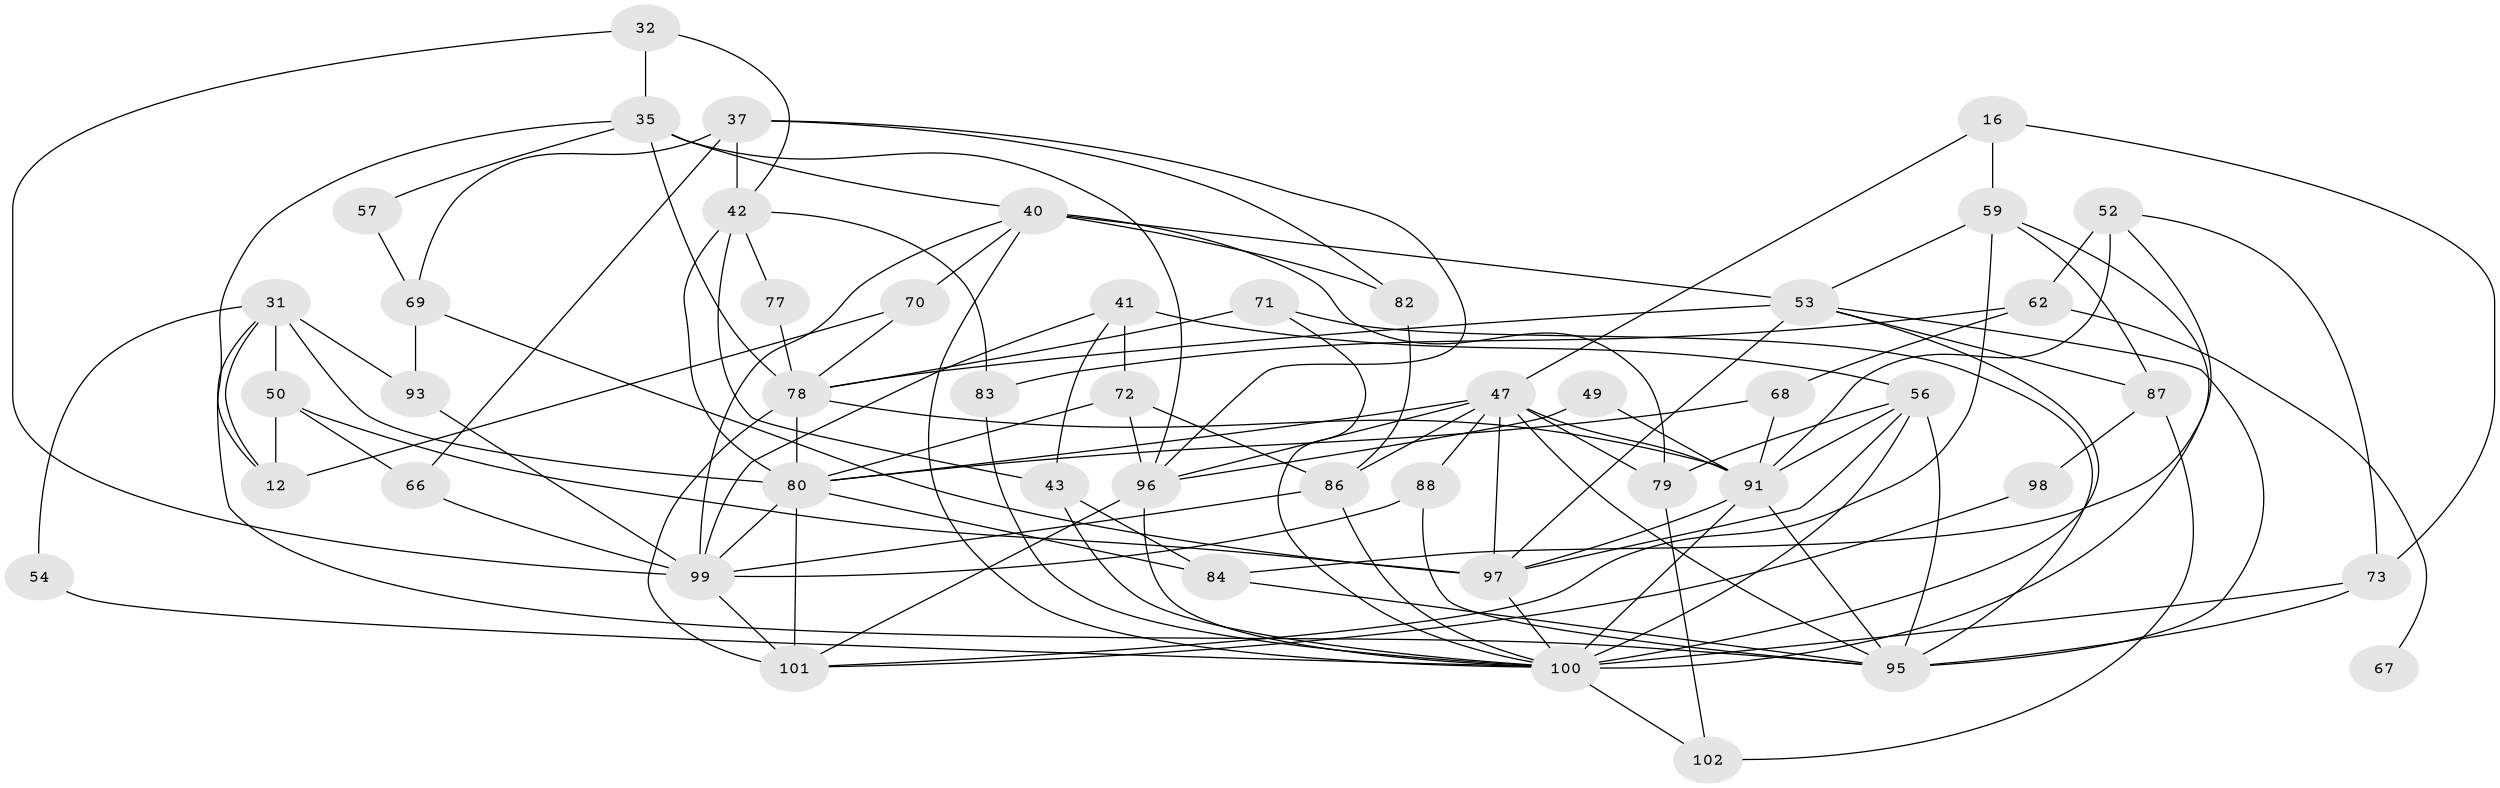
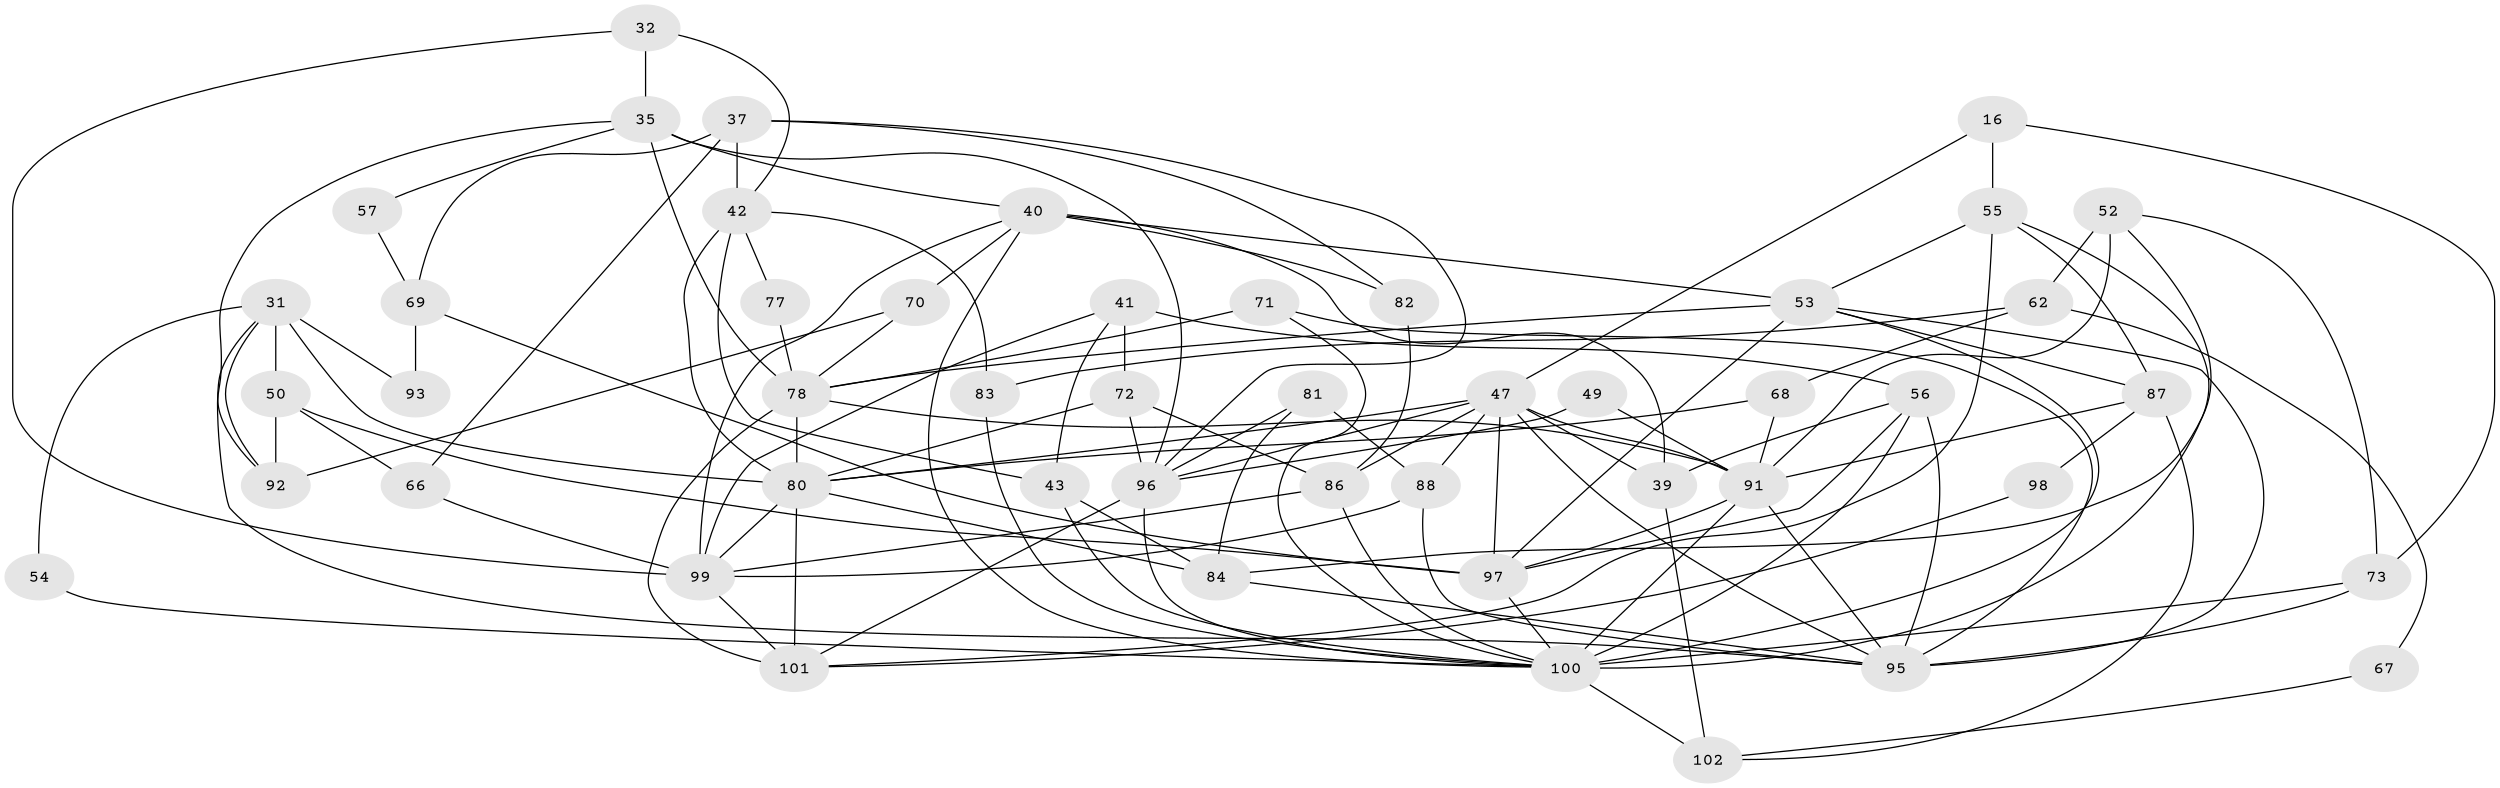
node "59": label "59" -> "55"
node "81": added
edge "56" -- "91": now "87" -- "91"
node "12": label "12" -> "92"
node "79": label "79" -> "39"
edge "93" -- "99": removed
edge "67" -- "102": added
